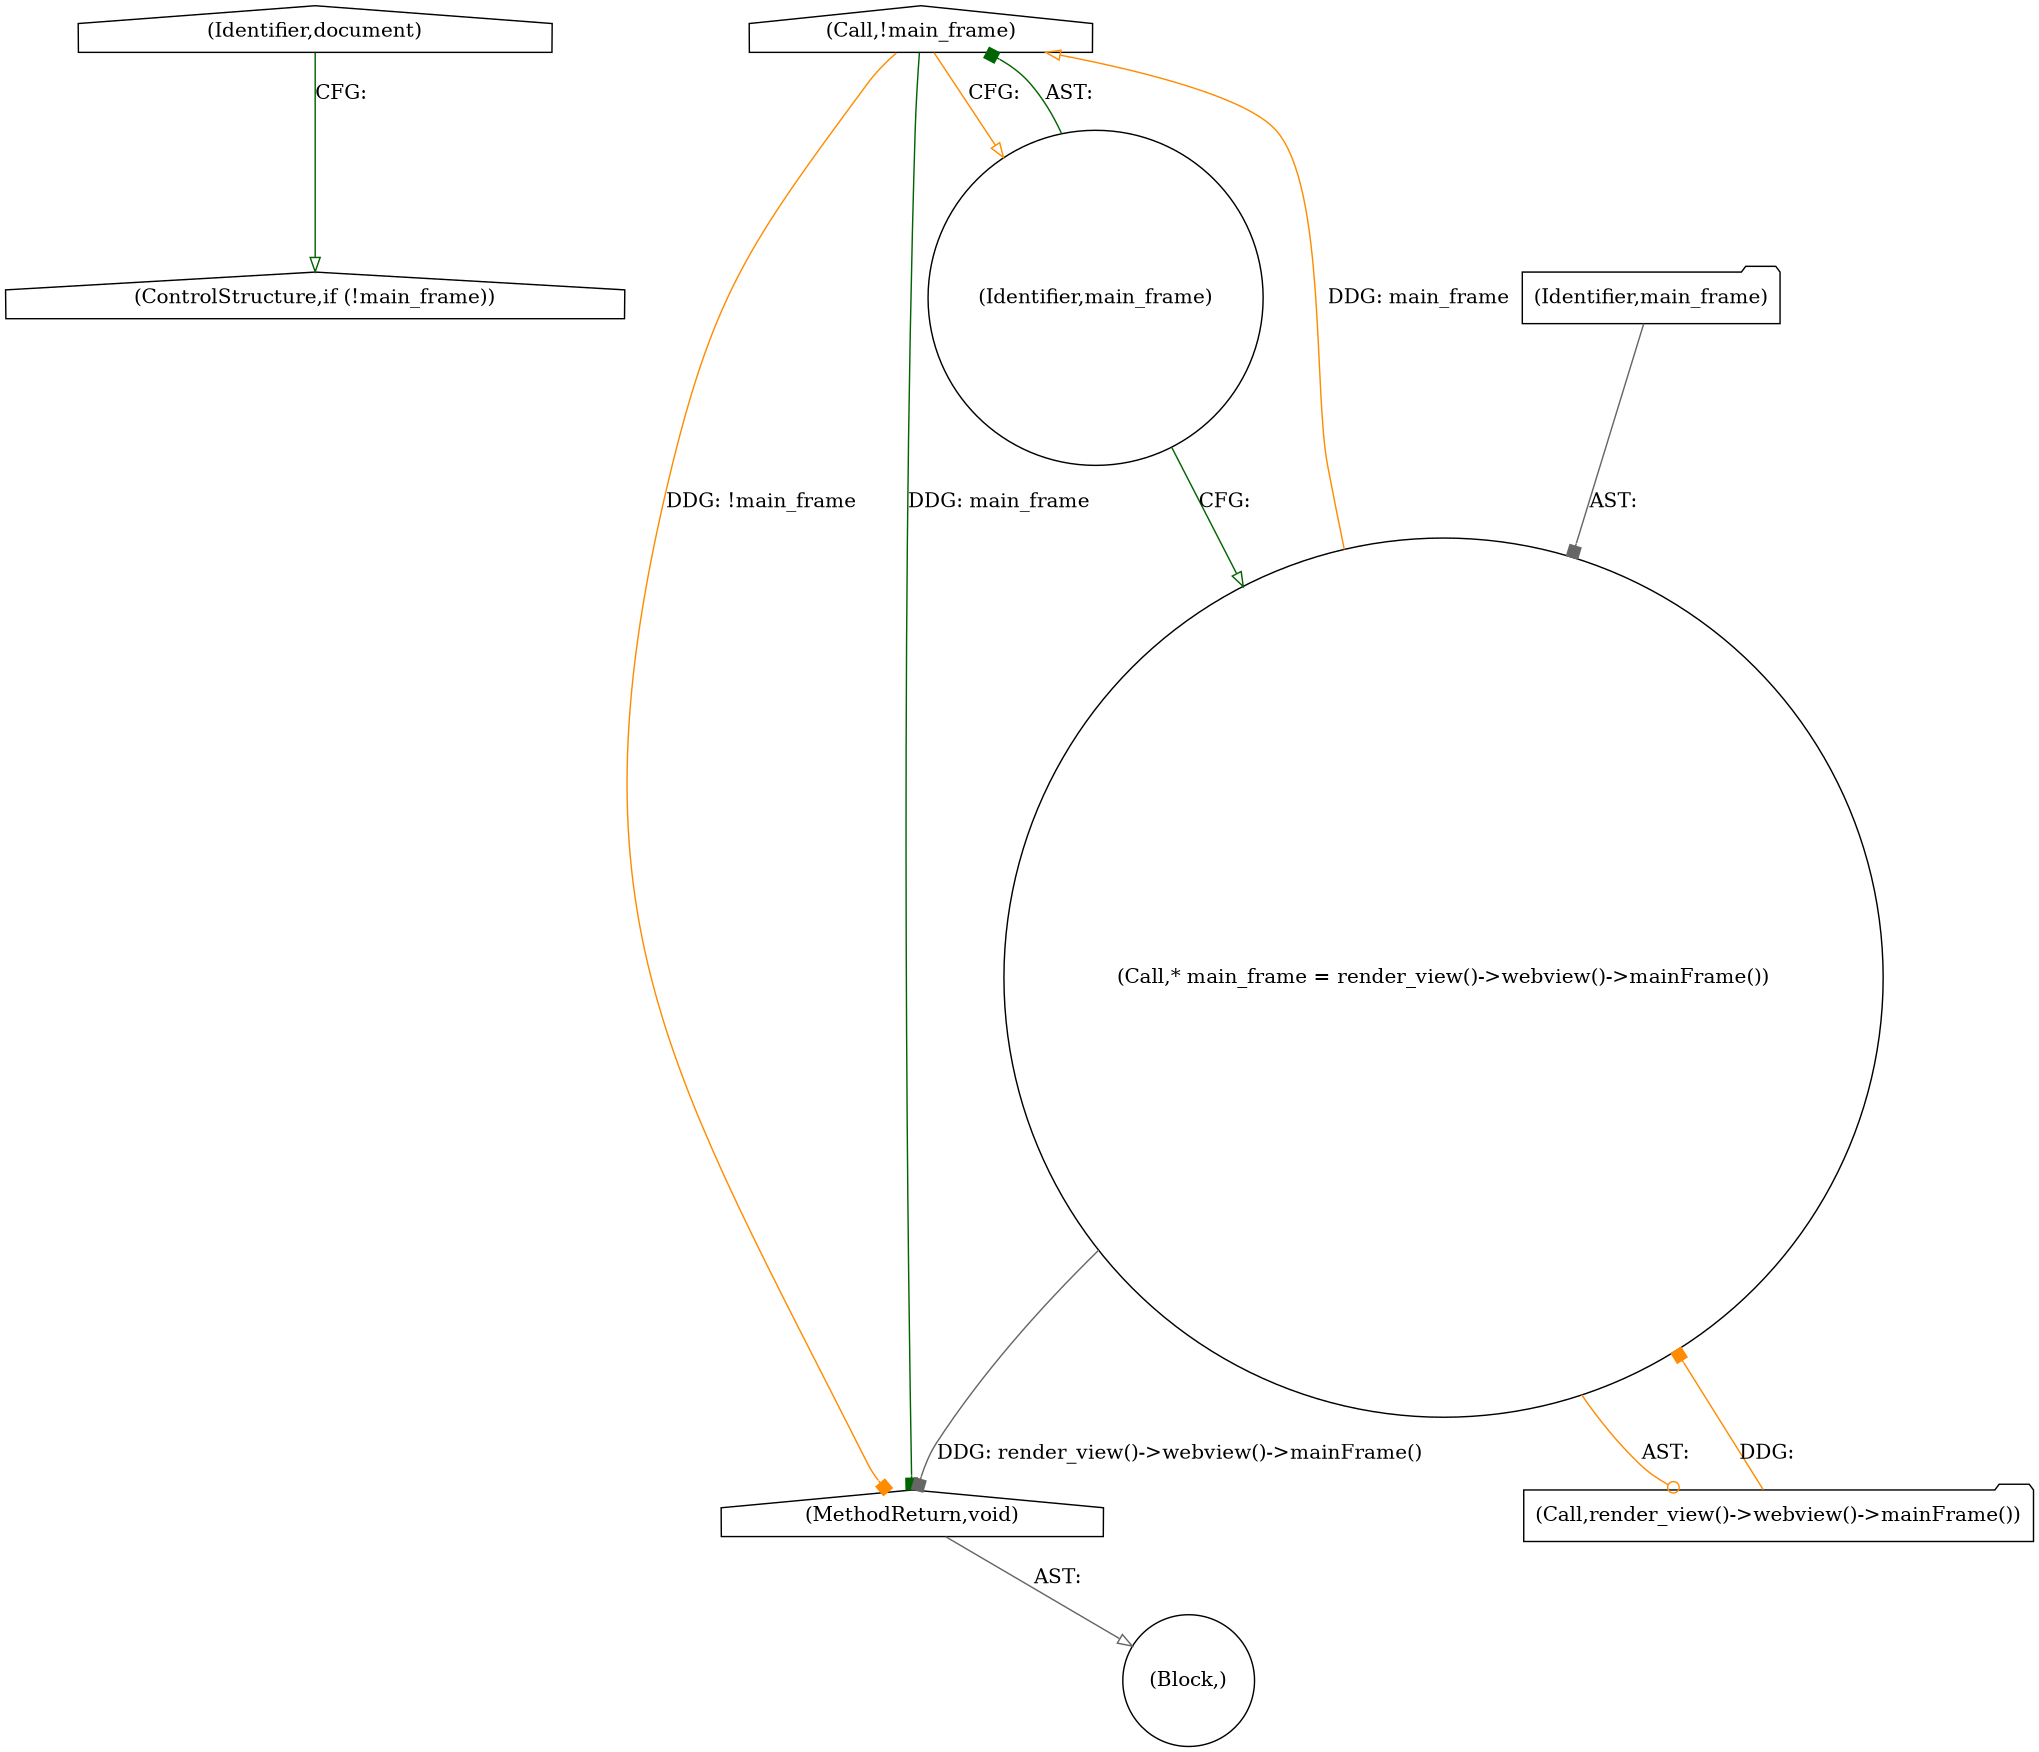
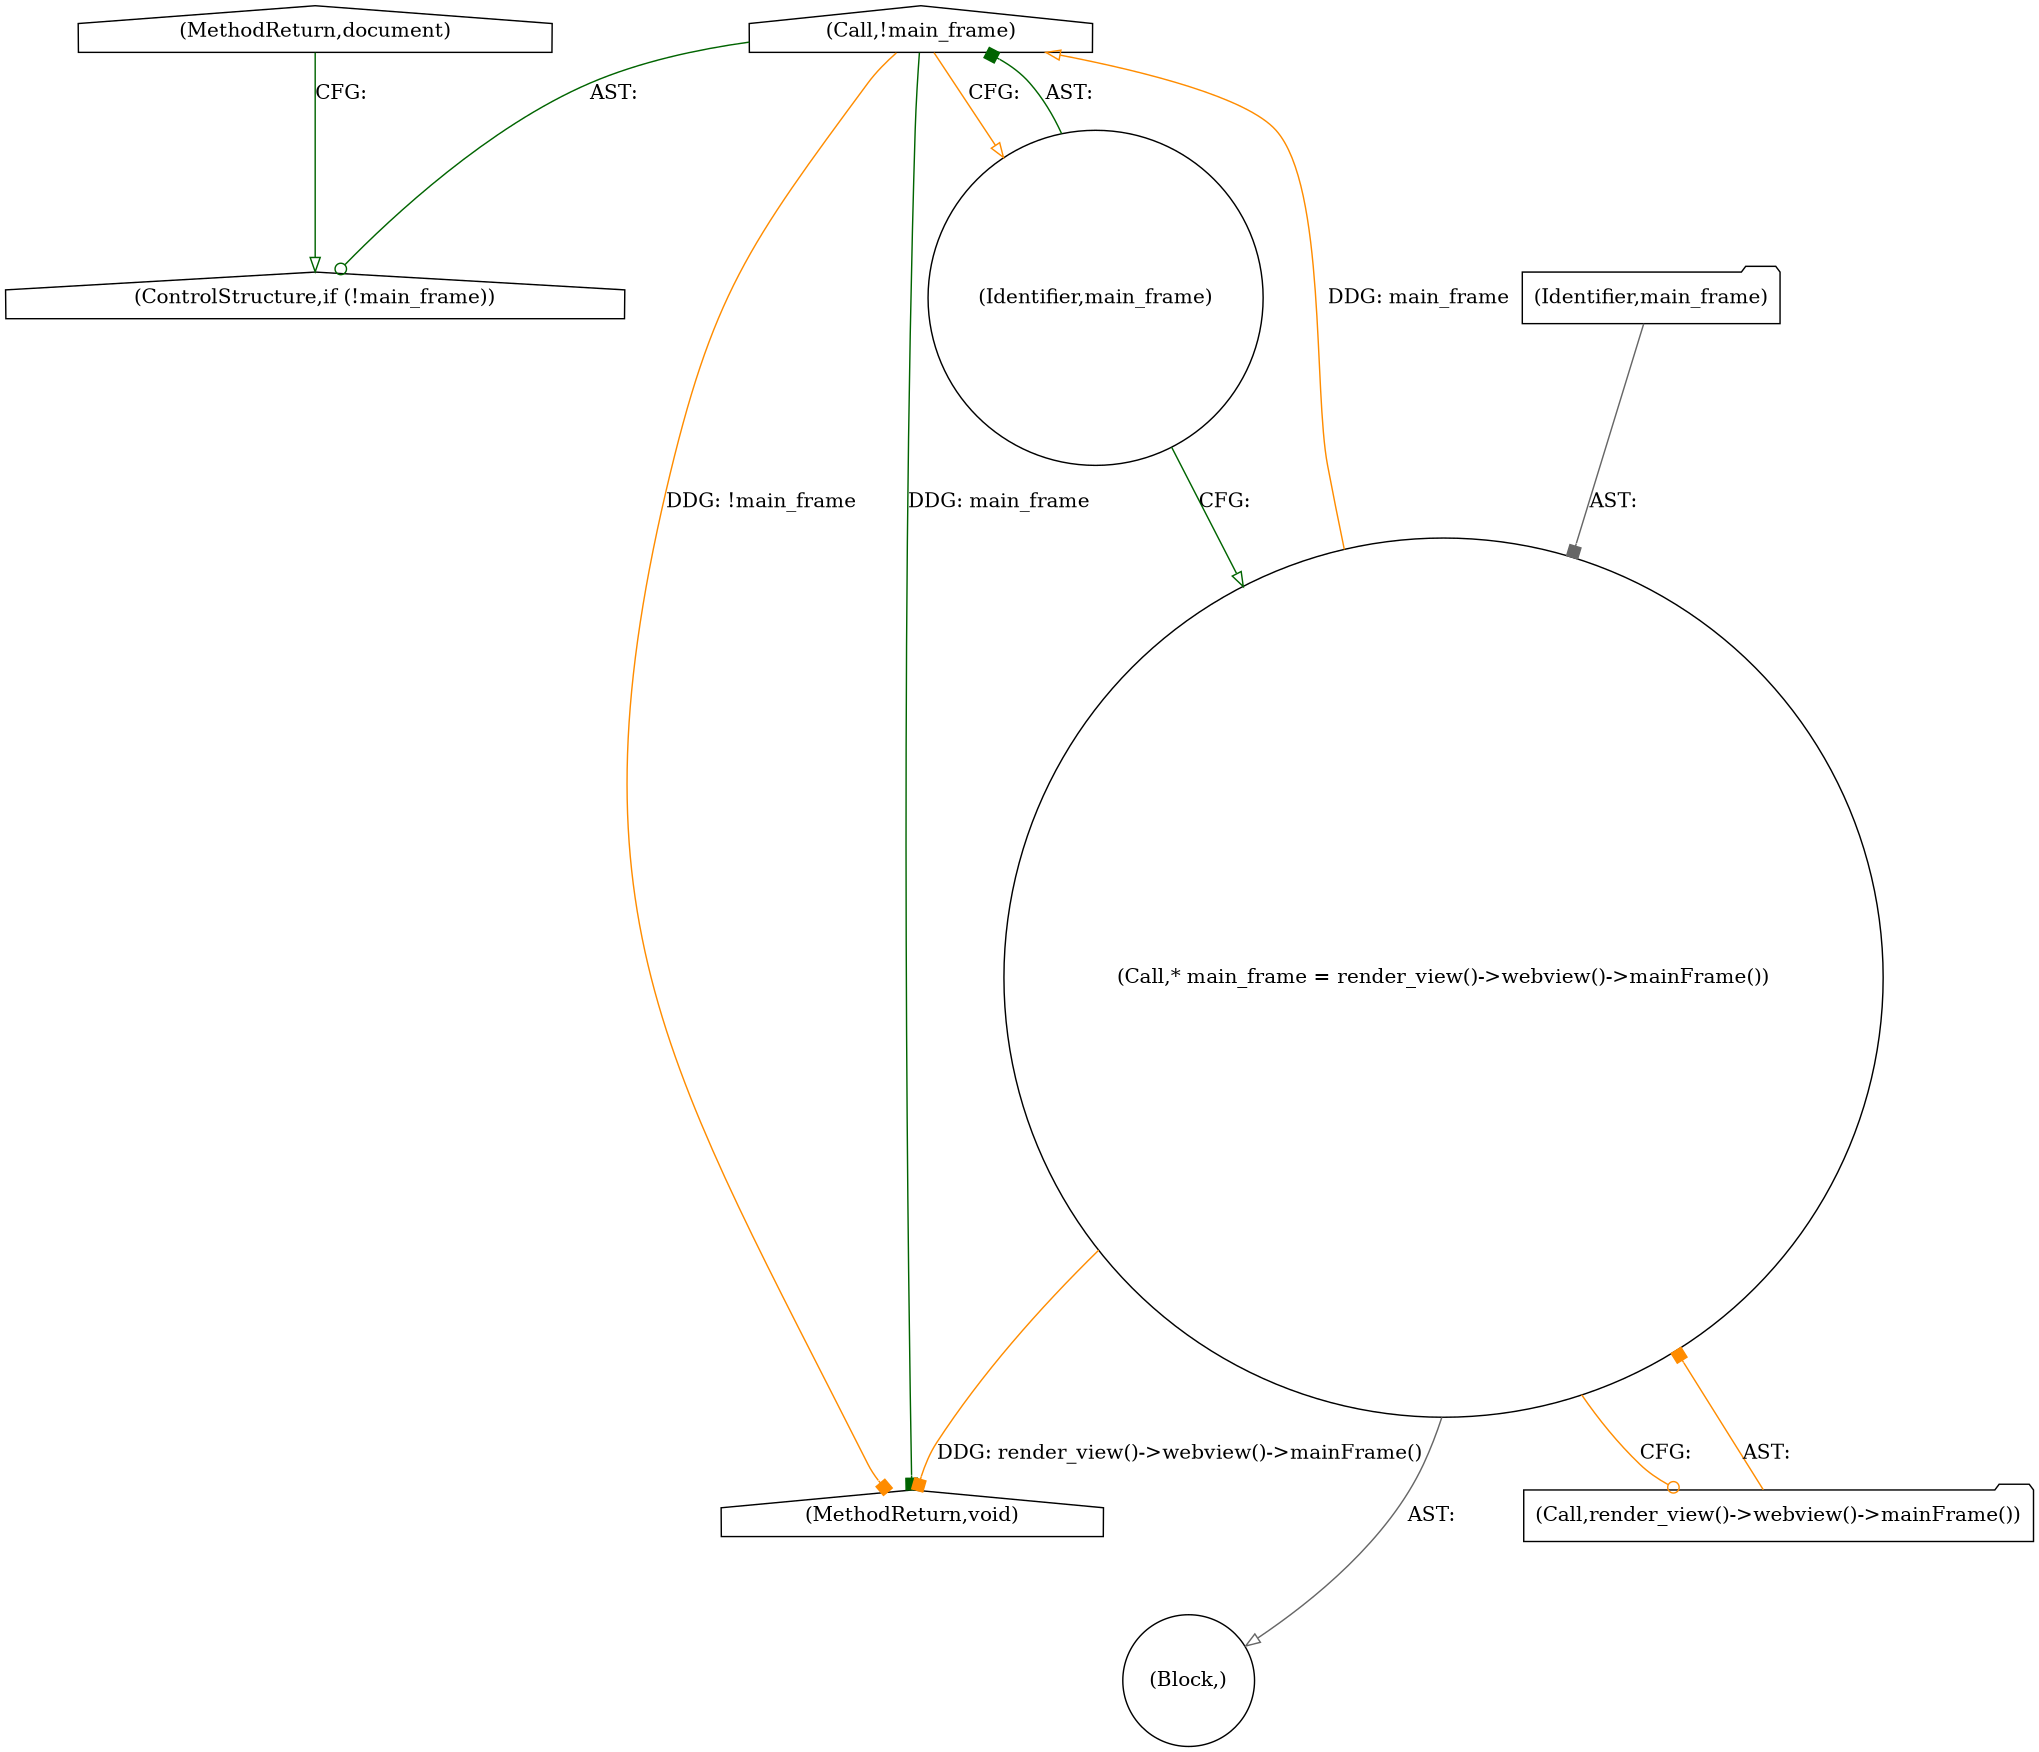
node "(Identifier,document)": label "(Identifier,document)" -> "(MethodReturn,document)"
edge "(Call,!main_frame)" -> "(ControlStructure,if (!main_frame))": added, label "AST:"
edge "(Call,* main_frame = render_view()->webview()->mainFrame())" -> "(MethodReturn,void)": color gray40 -> darkorange
edge "(Call,* main_frame = render_view()->webview()->mainFrame())" -> "(Call,render_view()->webview()->mainFrame())": label "AST: " -> "CFG: "
edge "(Call,render_view()->webview()->mainFrame())" -> "(Call,* main_frame = render_view()->webview()->mainFrame())": label "DDG: " -> "AST: "
edge "(MethodReturn,void)" -> "(Block,)": now "(Call,* main_frame = render_view()->webview()->mainFrame())" -> "(Block,)"
